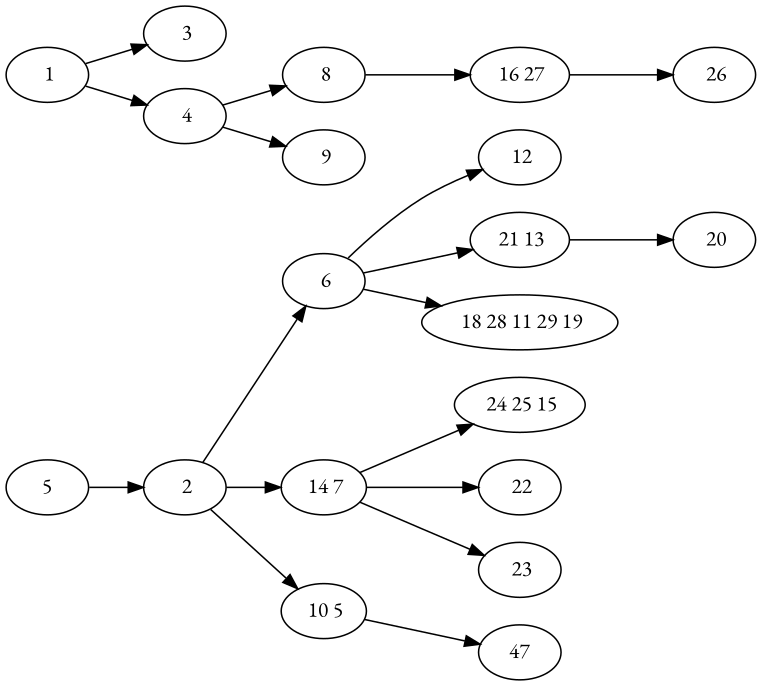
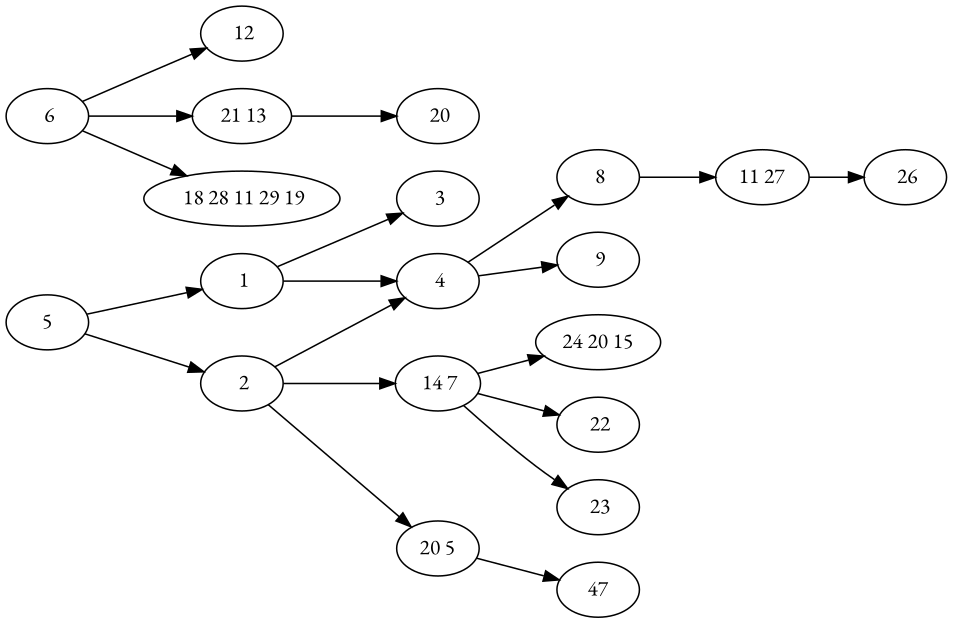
node "16 27": label "16 27" -> "11 27"
edge "5" -> "1": added
edge "2" -> "6": now "2" -> "4"
node "24 25 15": label "24 25 15" -> "24 20 15"
node "10 5": label "10 5" -> "20 5"
